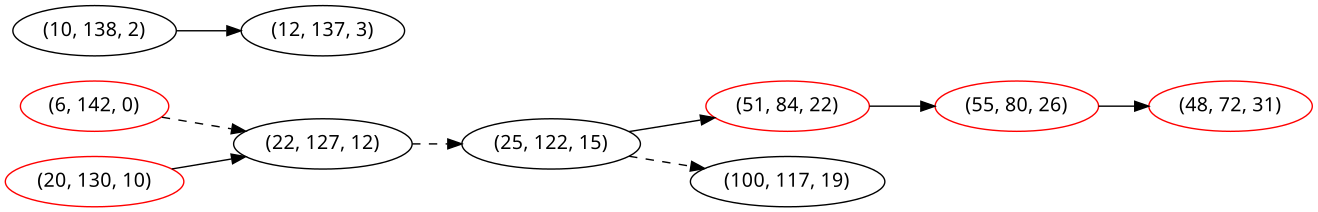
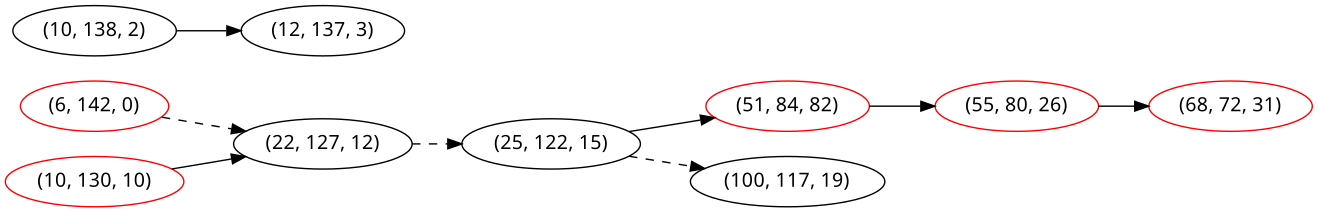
node "(51, 84, 22)": label "(51, 84, 22)" -> "(51, 84, 82)"
node "(48, 72, 31)": label "(48, 72, 31)" -> "(68, 72, 31)"
node "(20, 130, 10)": label "(20, 130, 10)" -> "(10, 130, 10)"
